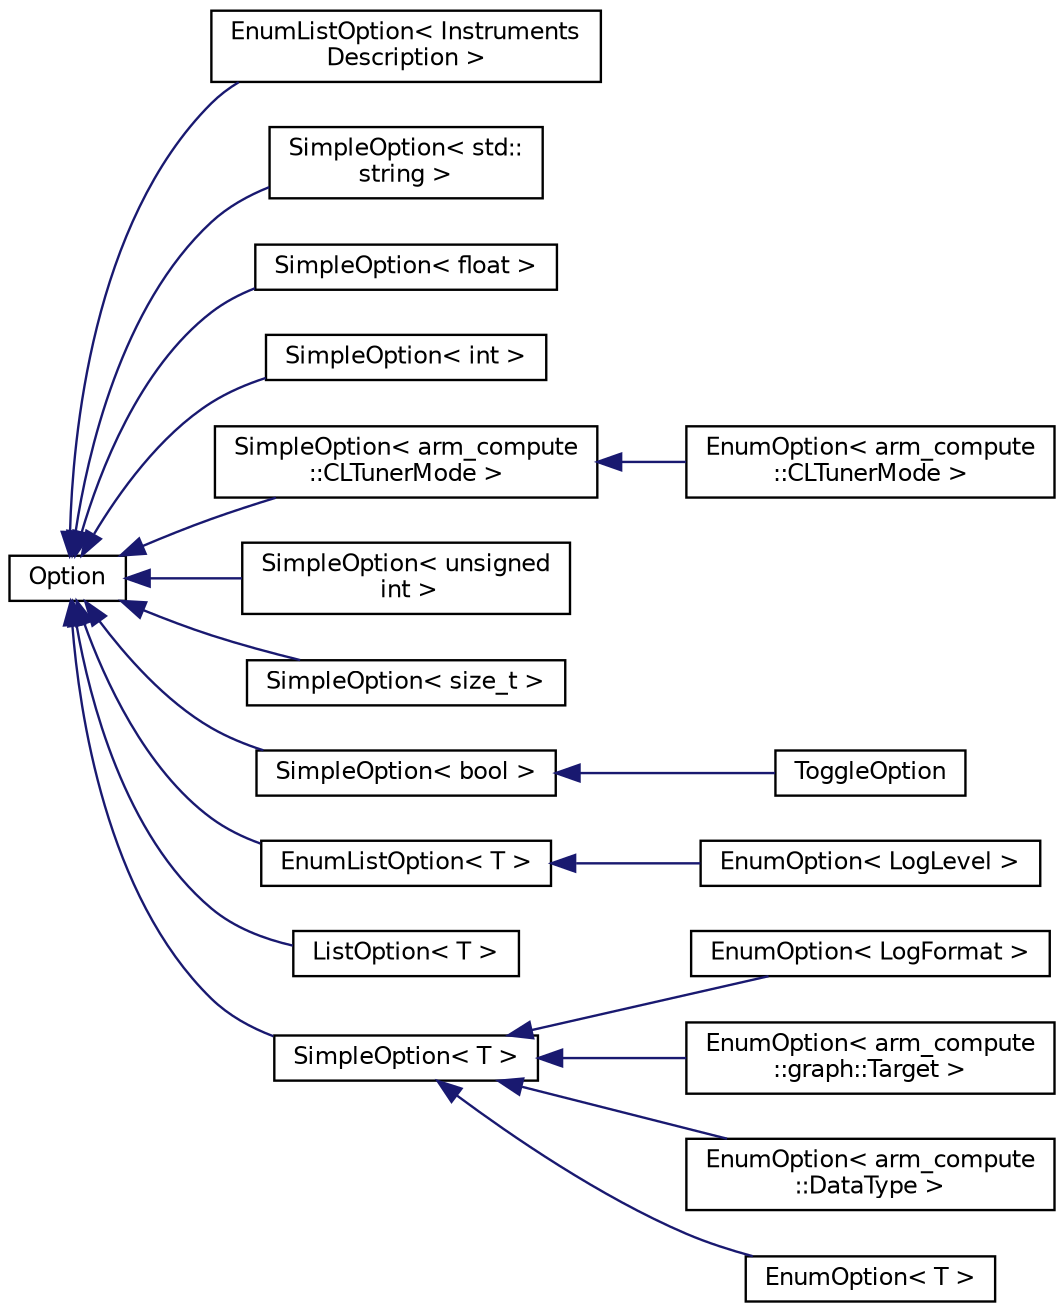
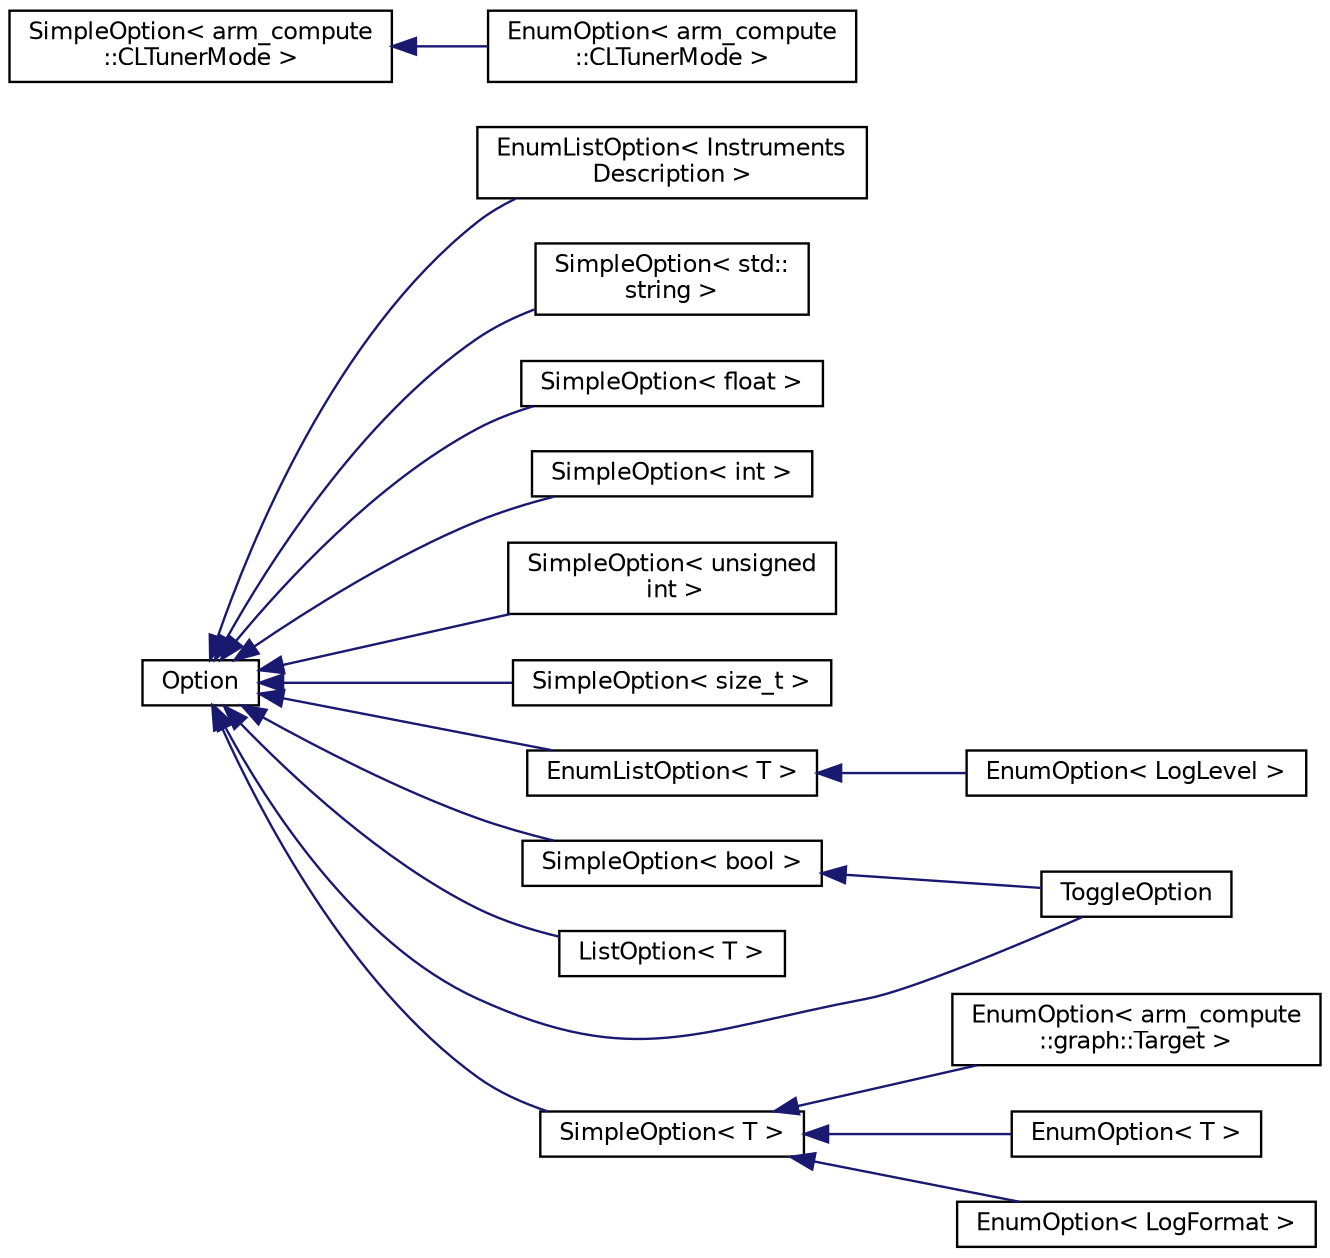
edge "SimpleOption< arm_compute ::CLTunerMode >" -> "Option": now "ToggleOption" -> "Option"
node "EnumOption< arm_compute ::DataType >": removed
